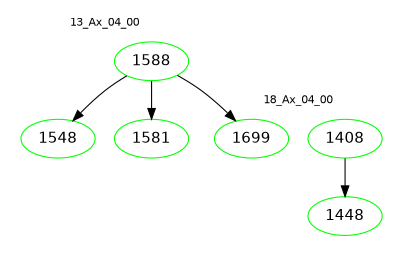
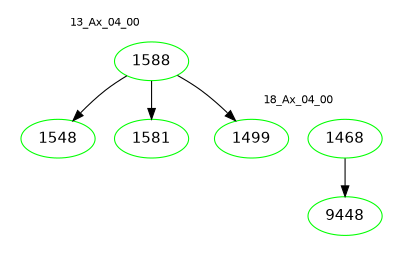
node "1699": label "1699" -> "1499"
node "1408": label "1408" -> "1468"
node "1448": label "1448" -> "9448"
